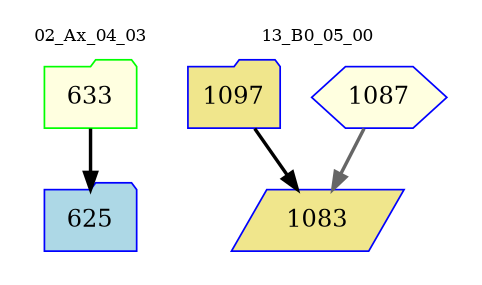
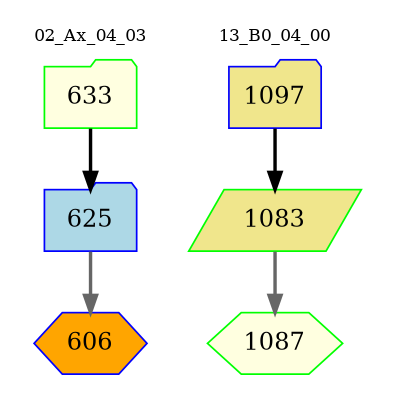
cluster "13_B0_05_00": label "13_B0_05_00" -> "13_B0_04_00"
node "1087": color blue -> green
edge "1087" -> "1083": reversed
node "1083": color blue -> green
node "606": added
